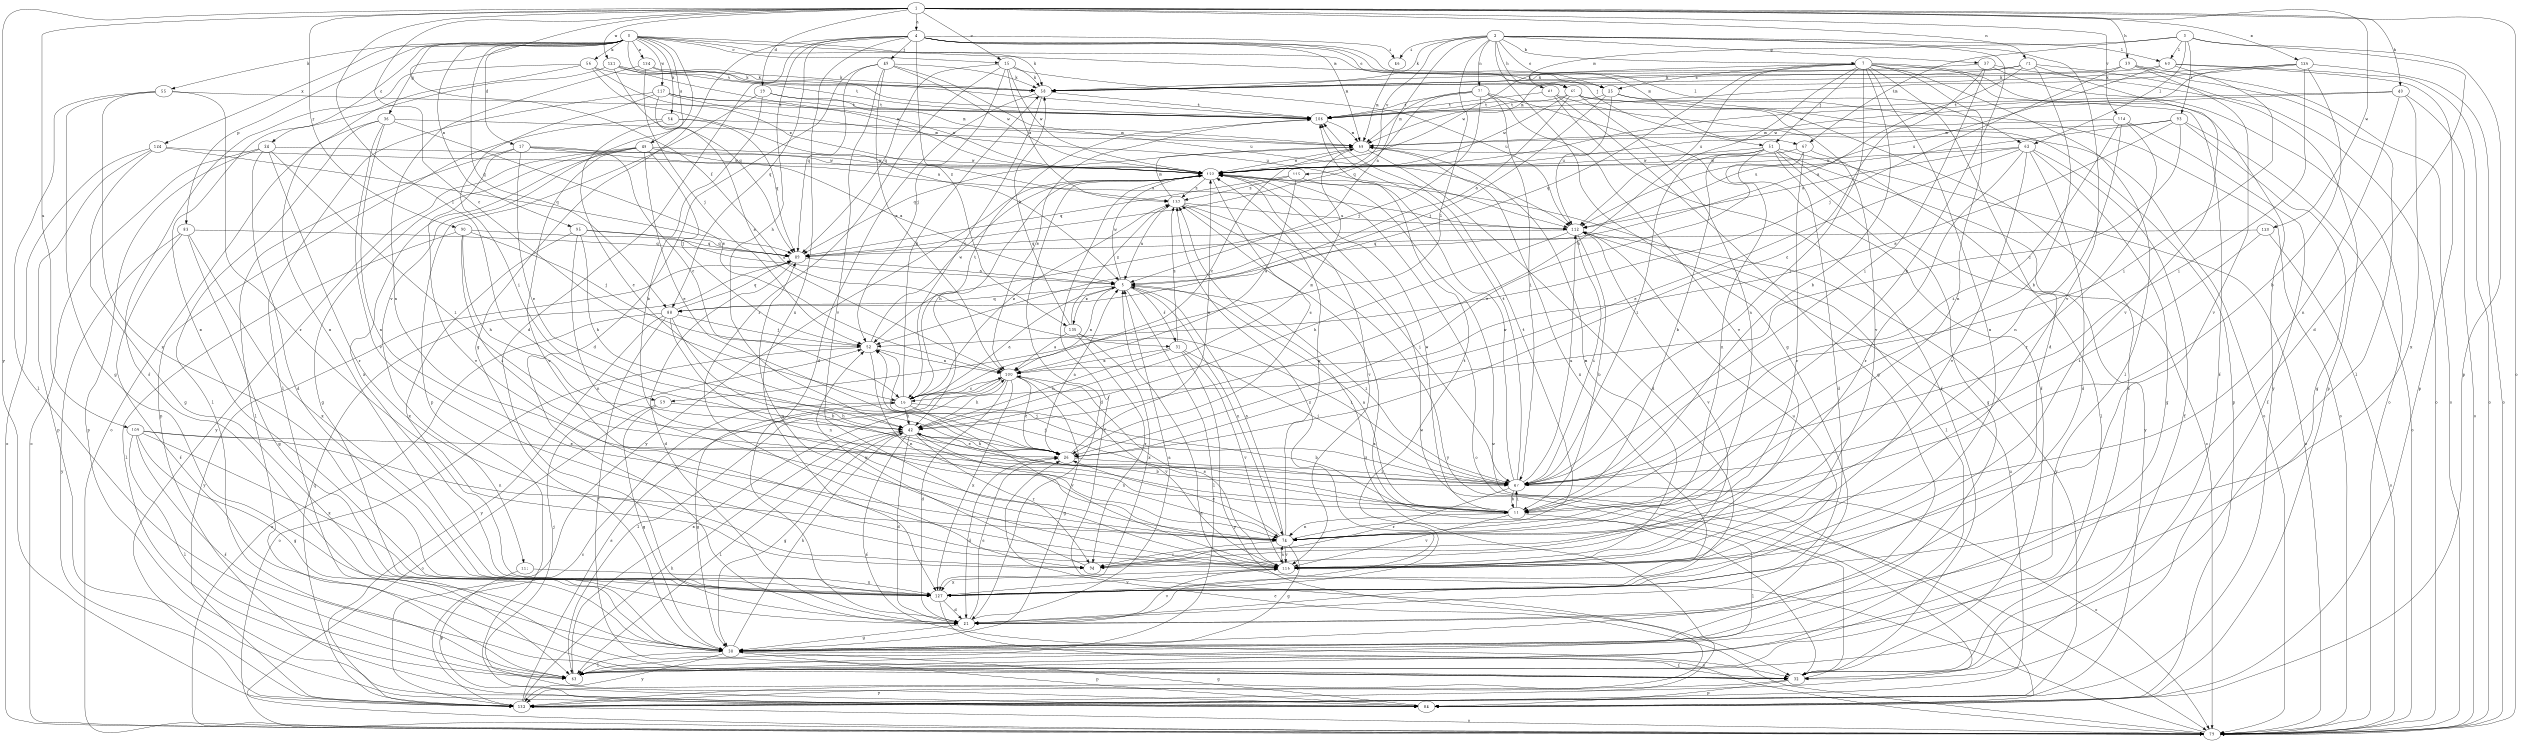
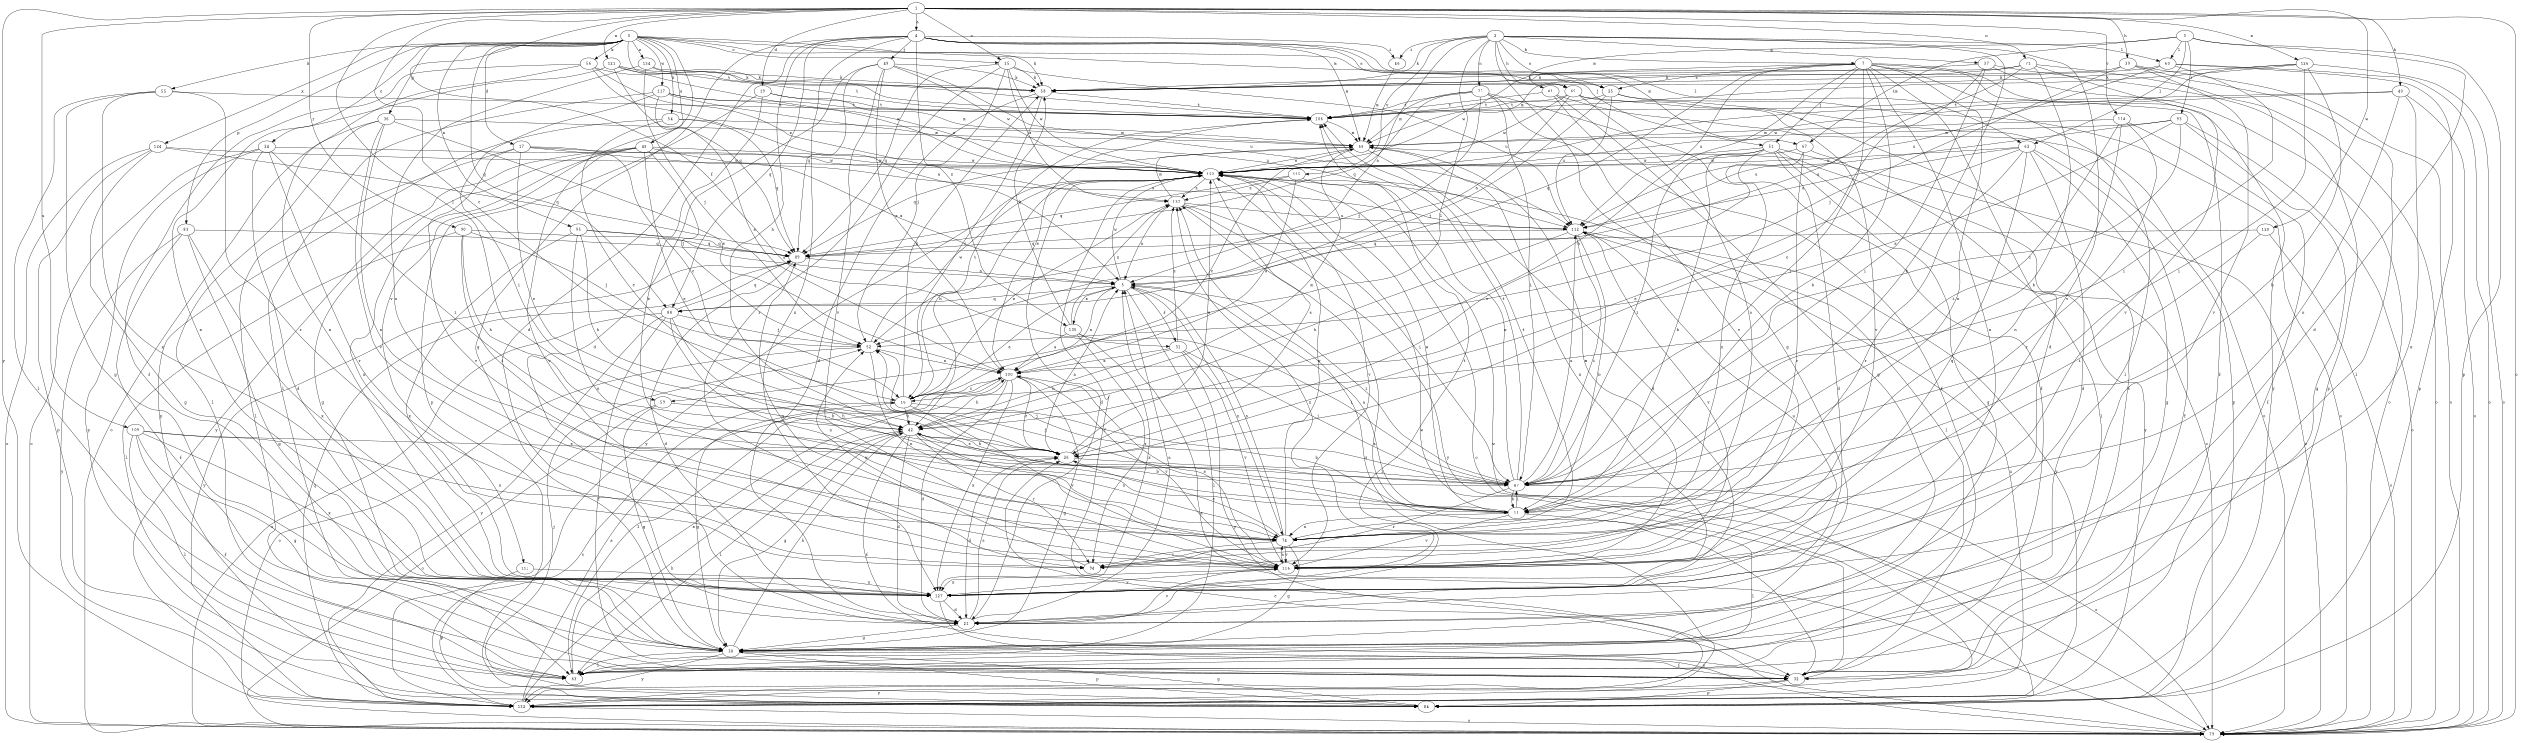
edge "62" -> "116": label "v" -> "q"
